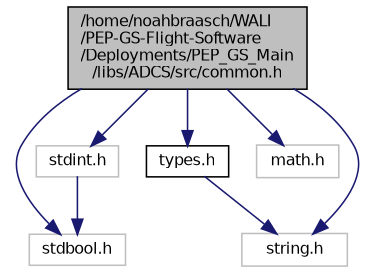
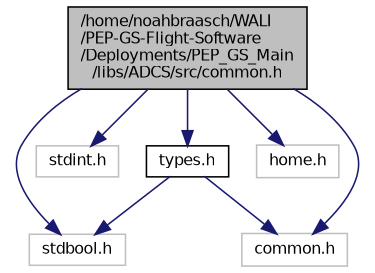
node "math.h": label "math.h" -> "home.h"
edge "stdint.h" -> "stdbool.h": now "types.h" -> "stdbool.h"
node "string.h": label "string.h" -> "common.h"
